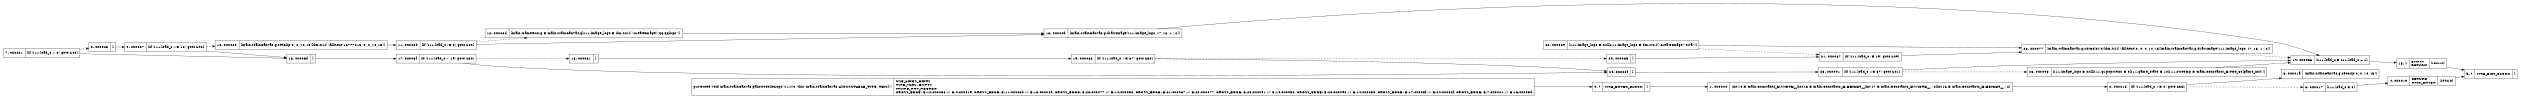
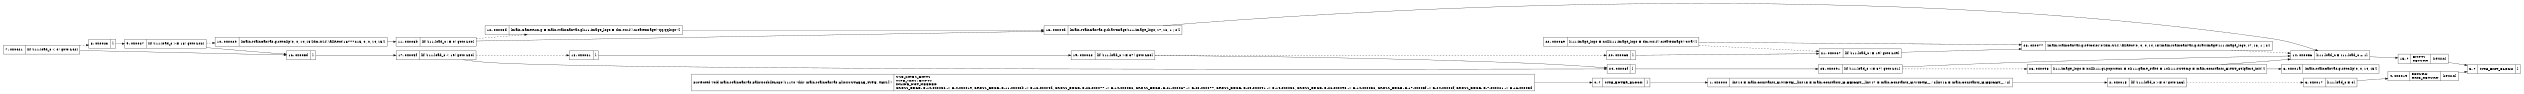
edge "2: 0x0015" -> "6: 0x001a": now "26: 0x0093" -> "6: 0x001a"
node "4: 0x0019": text "ORIG_ENTER" -> "ORIG_RETURN"
